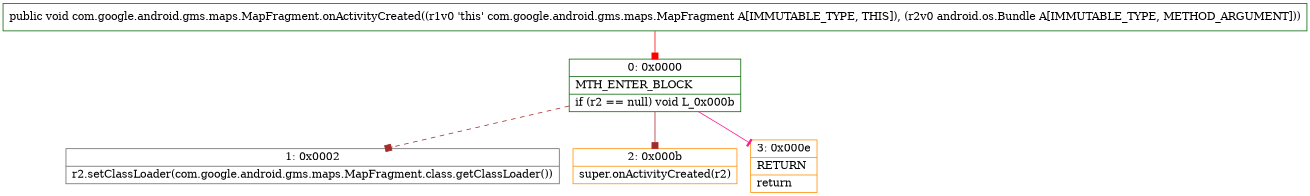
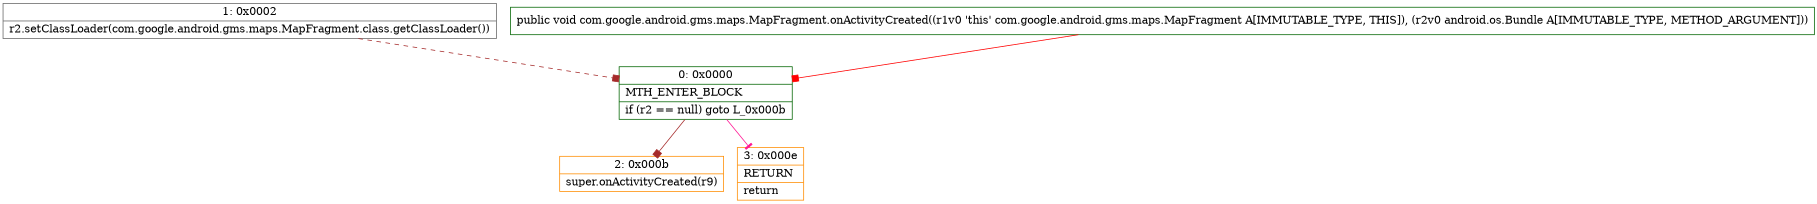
node "0: 0x0000": text "if (r2 == null) void L_0x000b" -> "if (r2 == null) goto L_0x000b"
edge "0: 0x0000" -> "1: 0x0002": reversed
node "2: 0x000b": text "super.onActivityCreated(r2)" -> "super.onActivityCreated(r9)"
